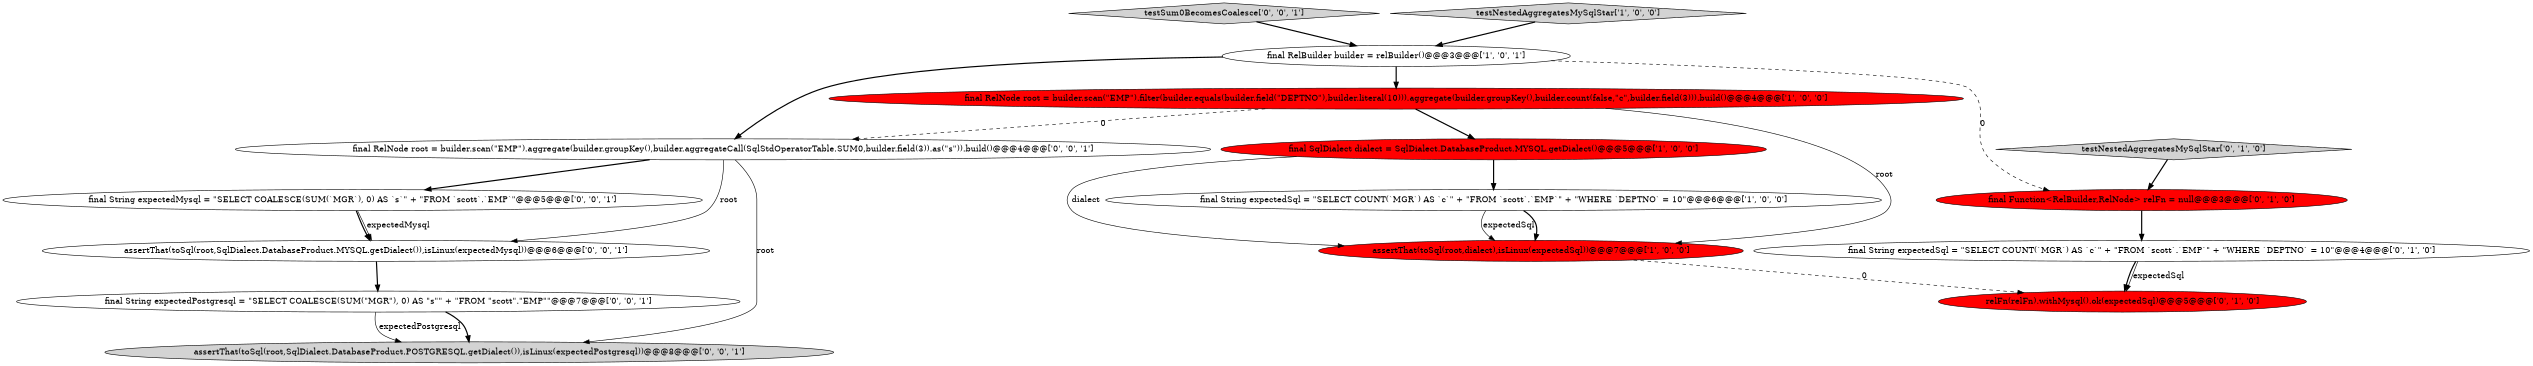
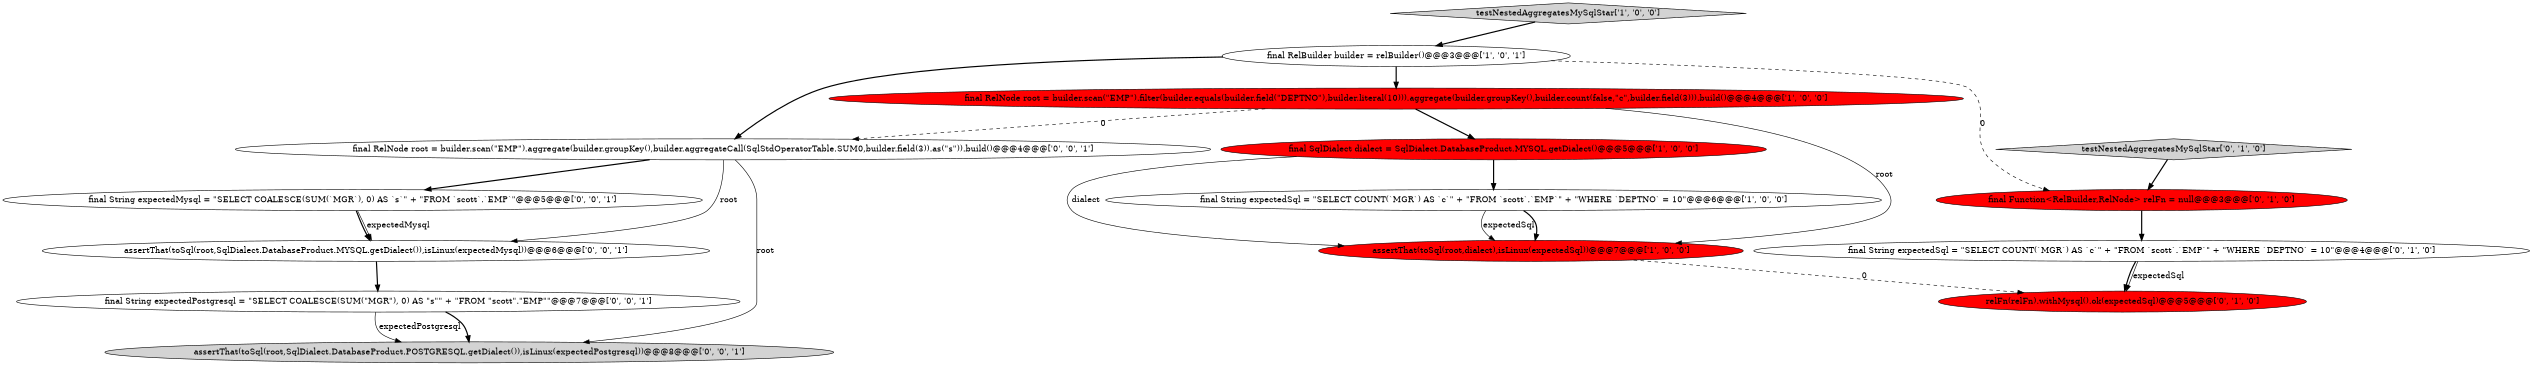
node "testSum0BecomesCoalesce['0', '0', '1']": removed
